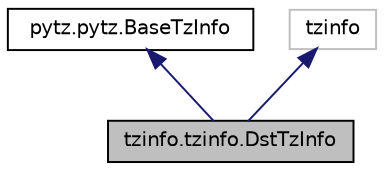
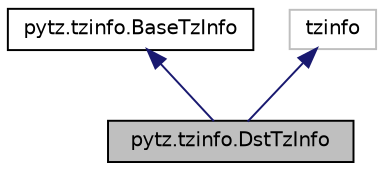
node "pytz.pytz.BaseTzInfo": label "pytz.pytz.BaseTzInfo" -> "pytz.tzinfo.BaseTzInfo"
node "tzinfo.tzinfo.DstTzInfo": label "tzinfo.tzinfo.DstTzInfo" -> "pytz.tzinfo.DstTzInfo"
